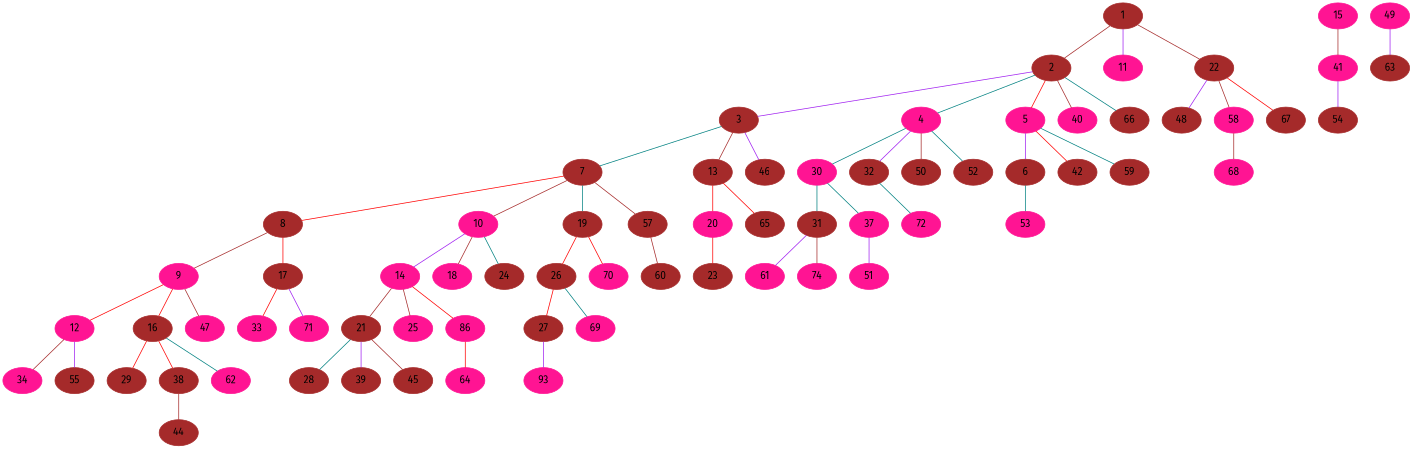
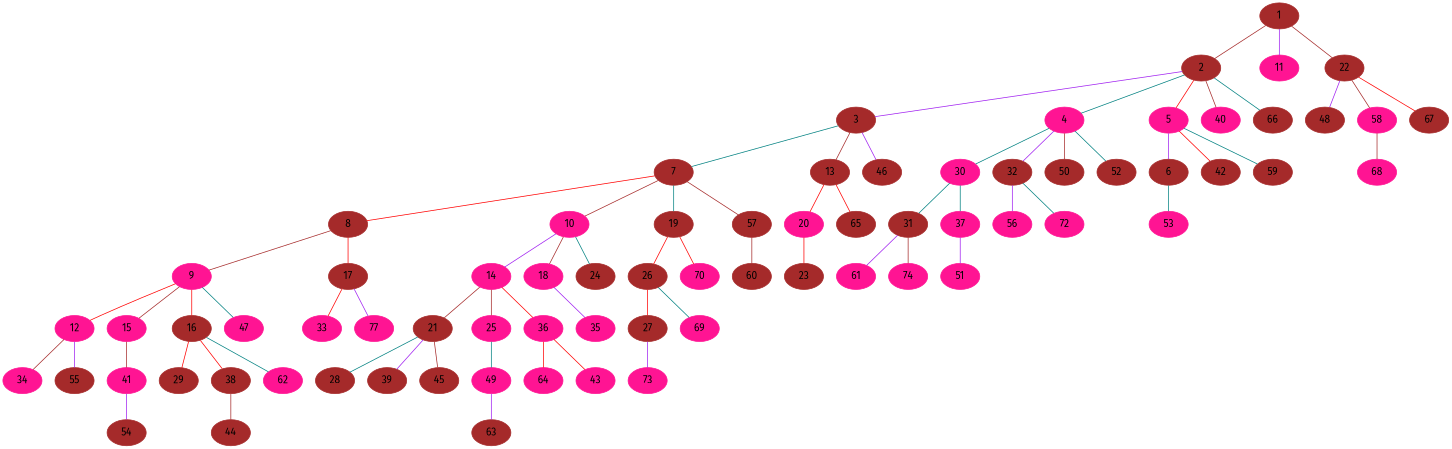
node "56": added
edge "9" -- "15": added
edge "9" -- "47": color brown -> teal
node "71": label "71" -> "77"
node "86": label "86" -> "36"
node "35": added
edge "25" -- "49": added
node "93": label "93" -> "73"
node "43": added
